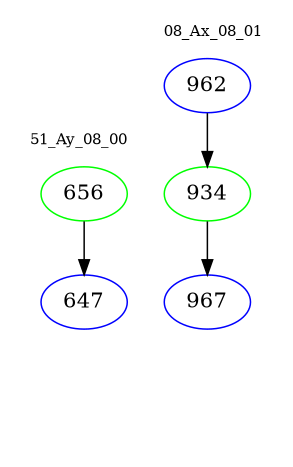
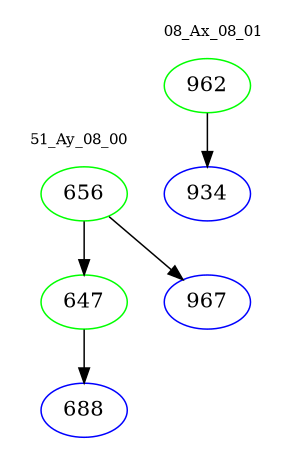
node "962": color blue -> green
node "934": color green -> blue
edge "934" -> "967": now "656" -> "967"
node "647": color blue -> green
node "688": added
